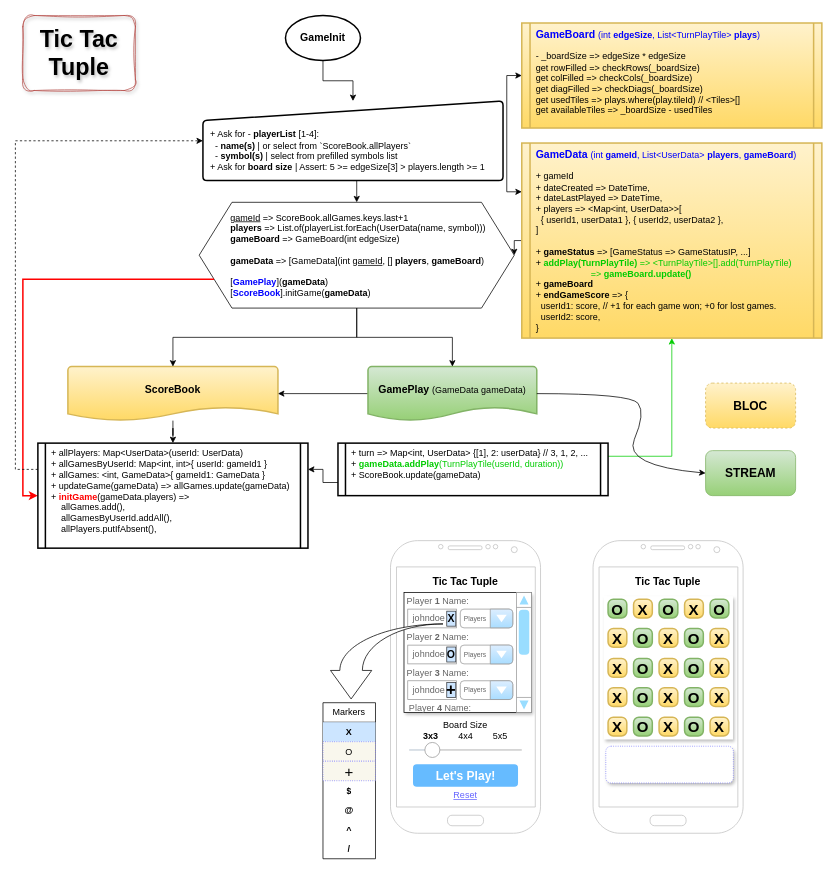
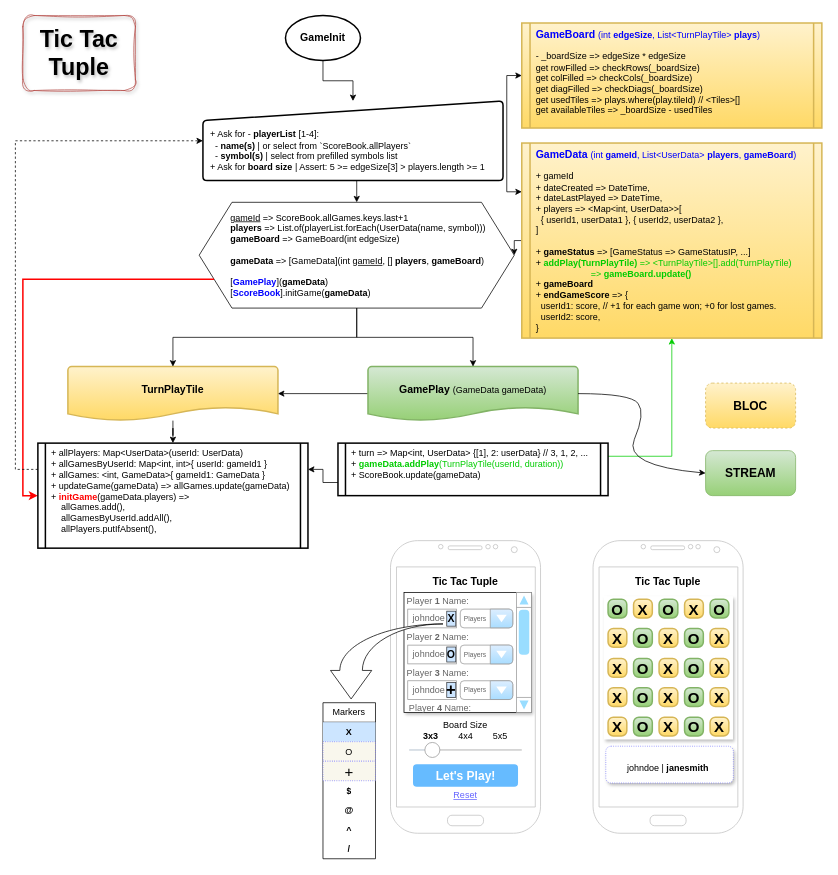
node "ScoreBook": label "ScoreBook" -> "TurnPlayTile"
node "GamePlay (GameData gameData)": size 169x54 -> 210x54
node "johndoe | janesmith": added
